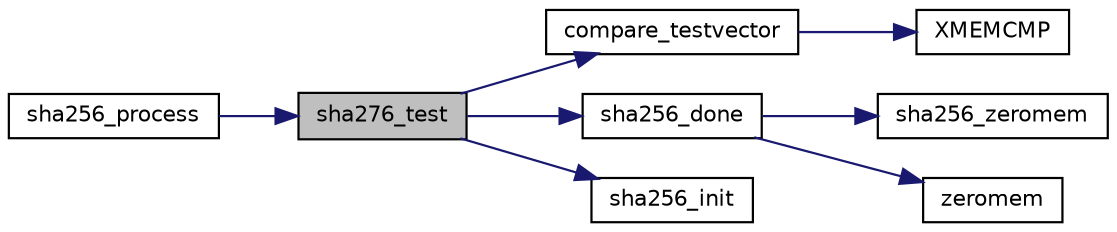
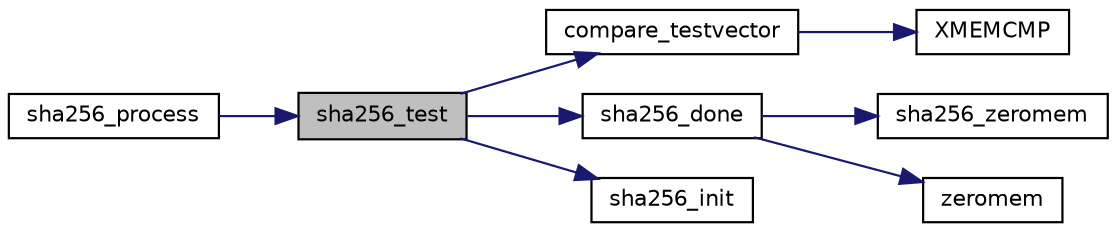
node "sha276_test": label "sha276_test" -> "sha256_test"
